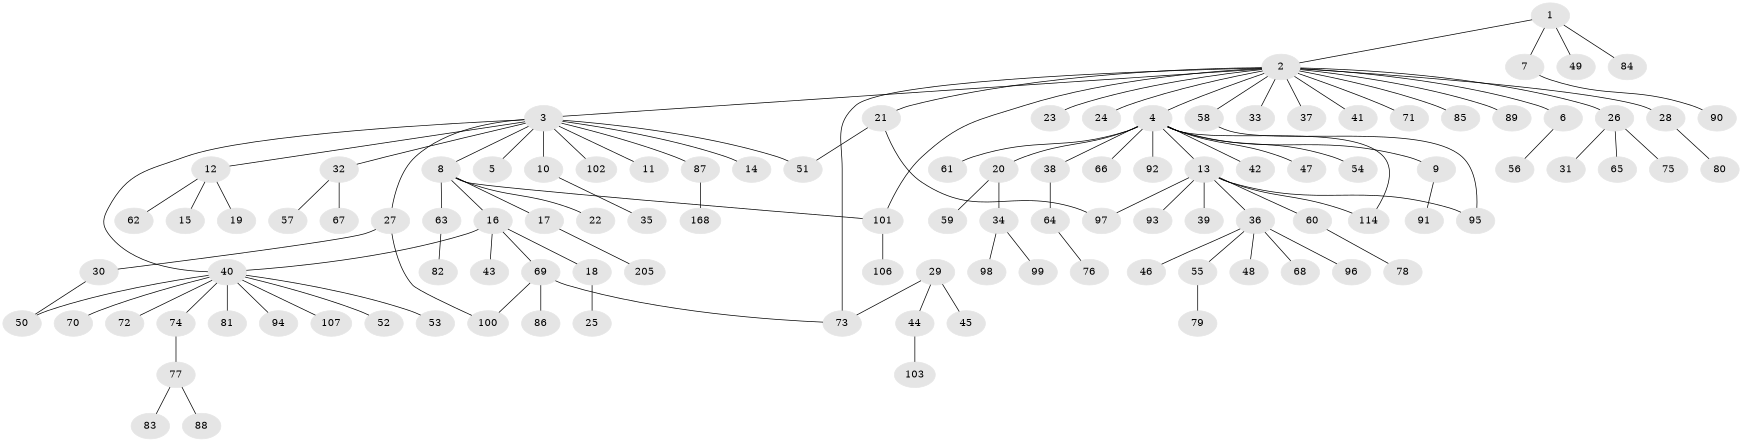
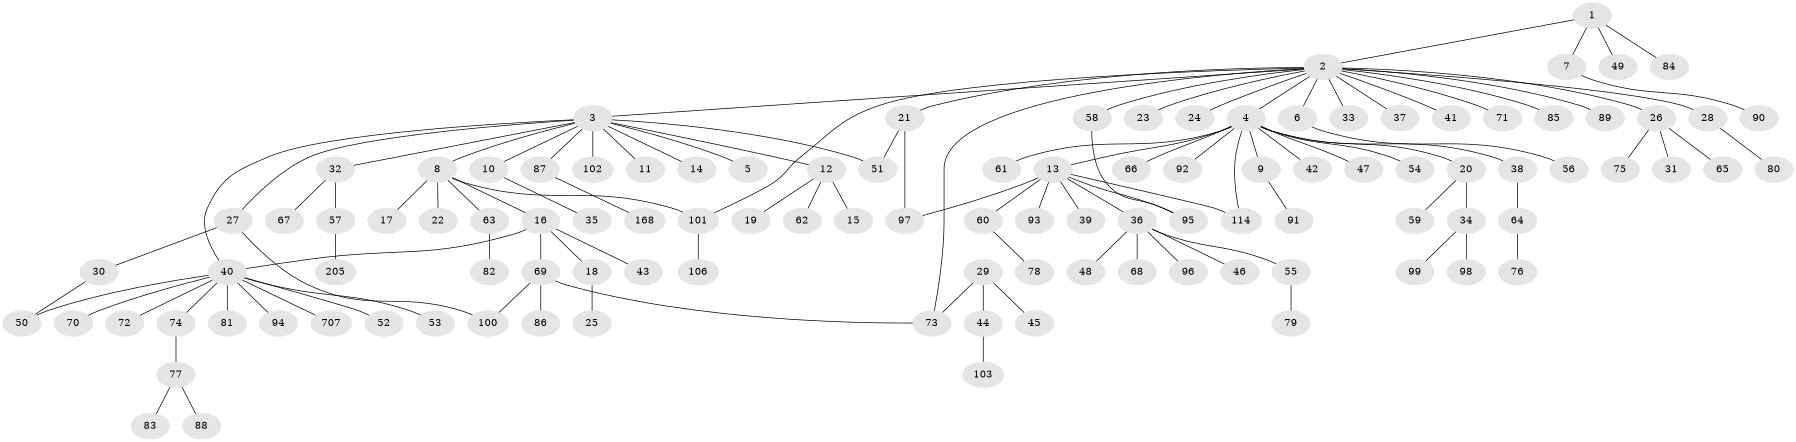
edge "17" -- "205": now "57" -- "205"
node "107": label "107" -> "707"
